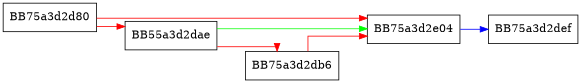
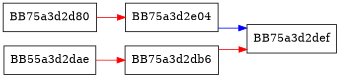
edge "BB75a3d2d80" -> "BB55a3d2dae": removed
edge "BB55a3d2dae" -> "BB75a3d2e04": removed
edge "BB75a3d2db6" -> "BB75a3d2e04": now "BB75a3d2db6" -> "BB75a3d2def"
